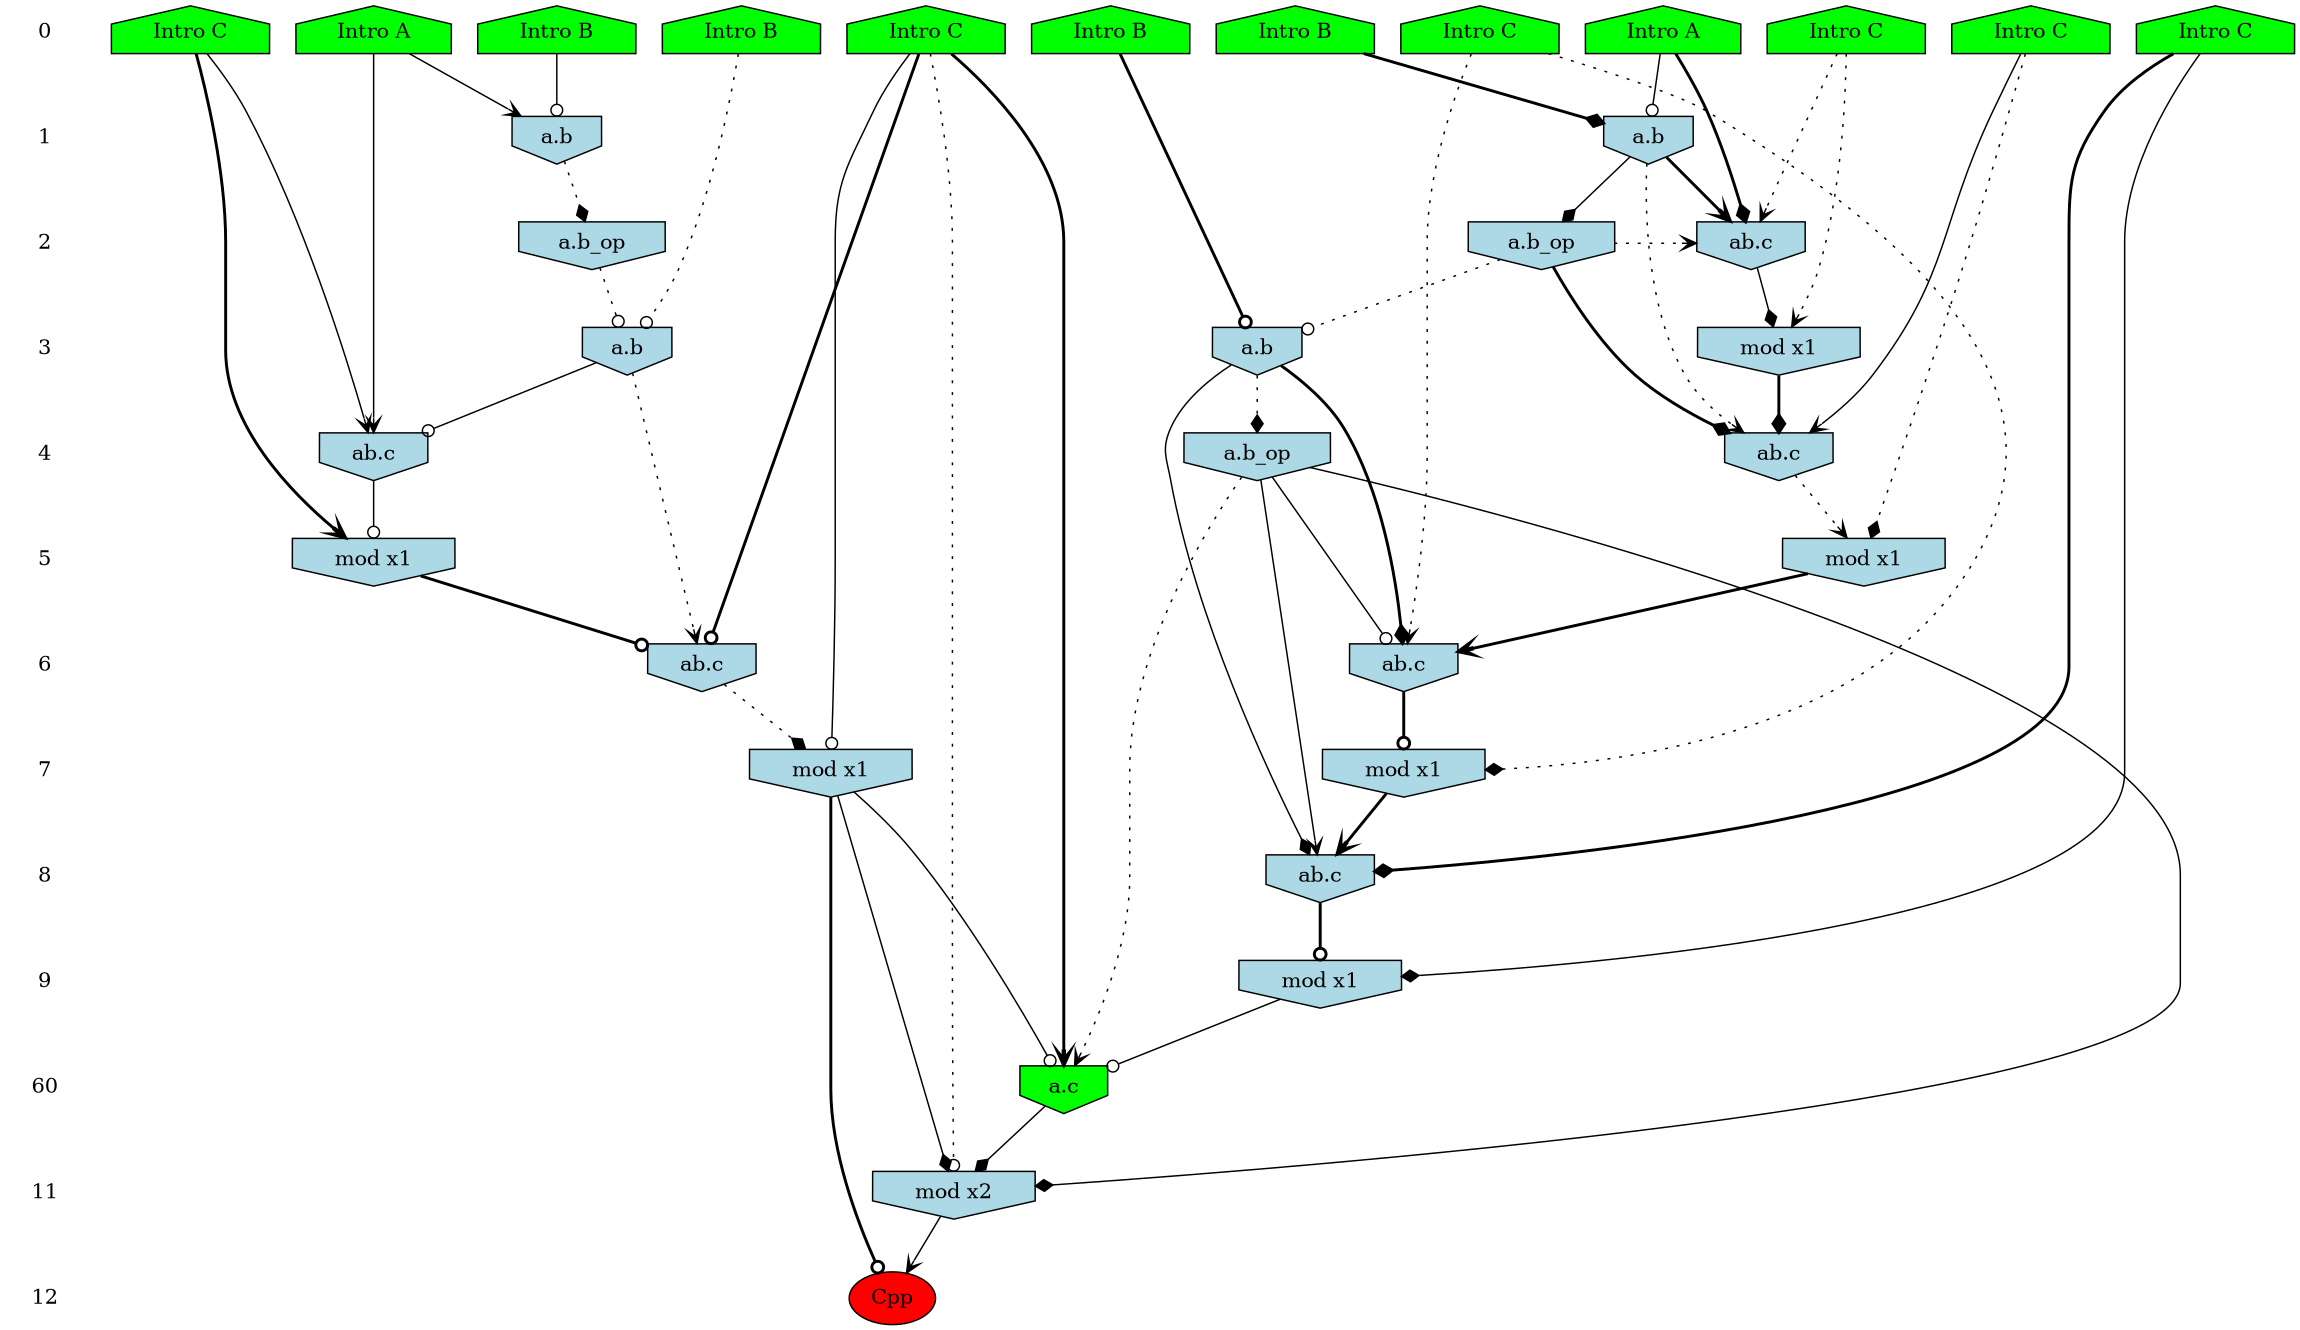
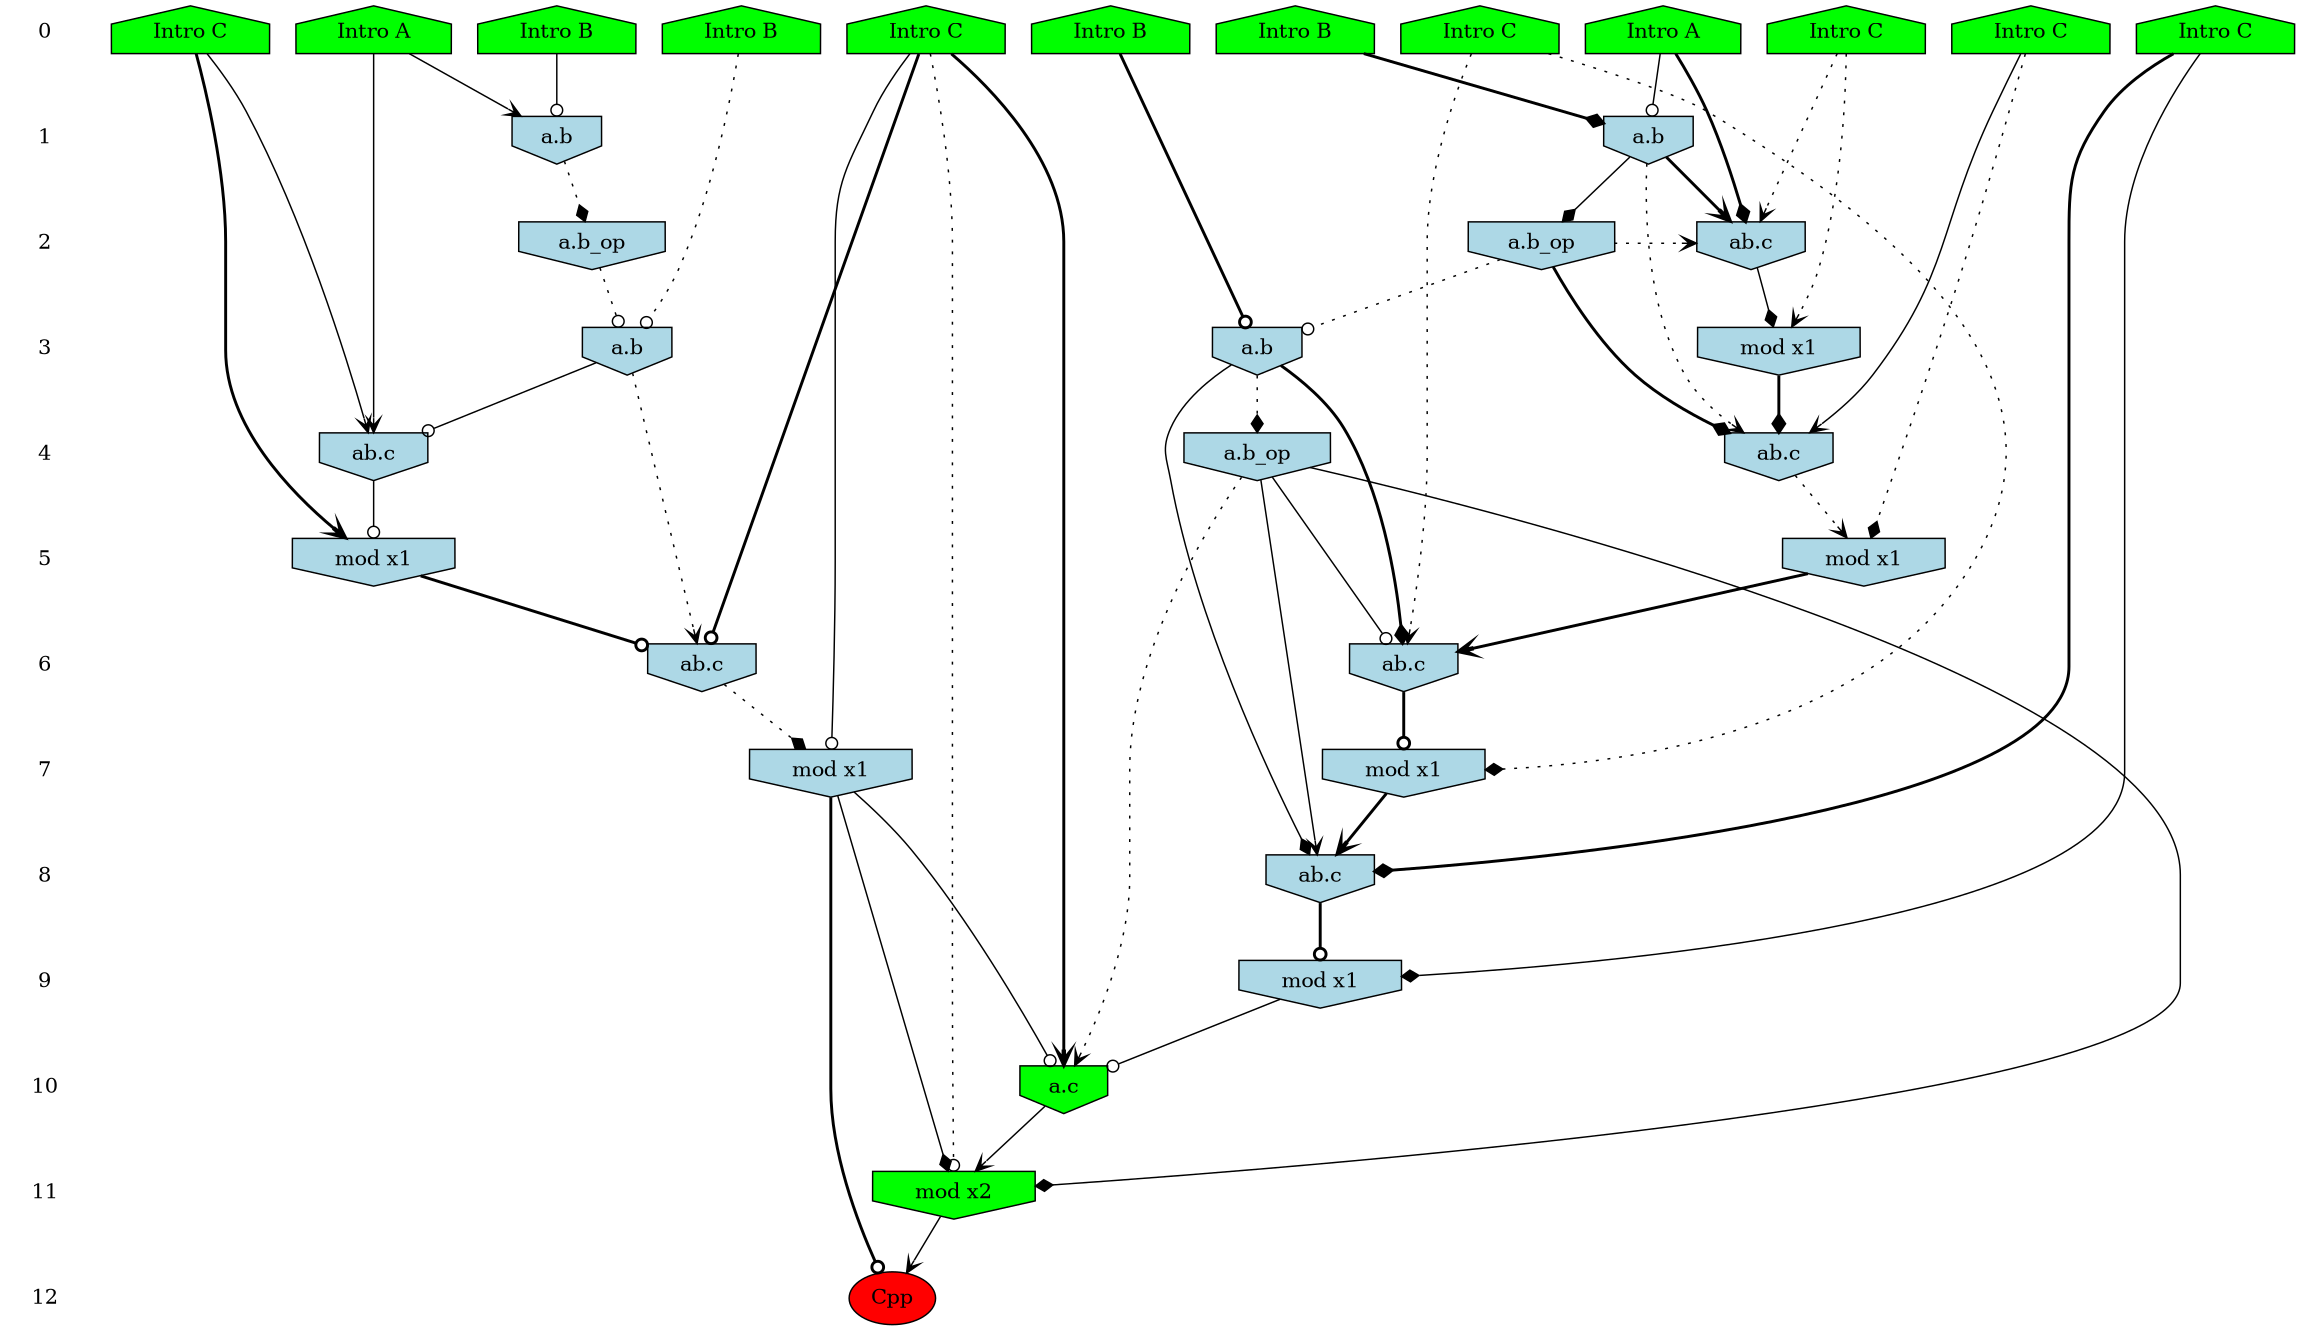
node "60": label "60" -> "10"
edge "a.c" -> "mod x2": arrowhead diamond -> vee
node "mod x2": fillcolor lightblue -> green
